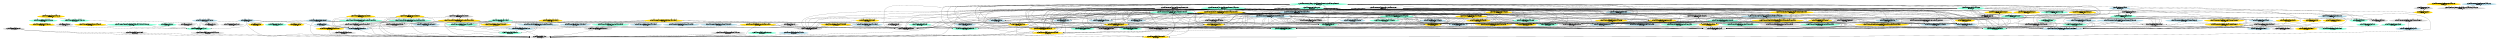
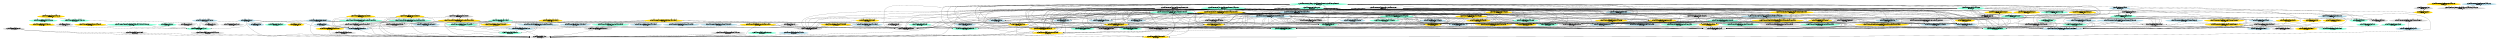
node "org.jfree.data.time$Year#next() P(Fail|Node)=0.00": fillcolor gold -> lightblue
